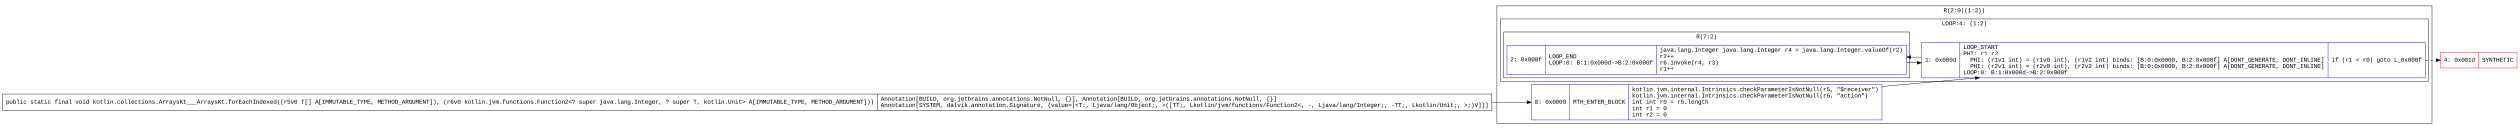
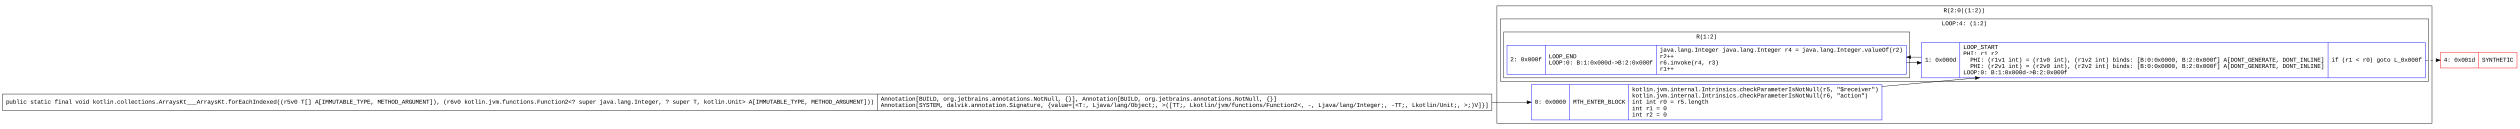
cluster "R(7:2)": label "R(7:2)" -> "R(1:2)"
